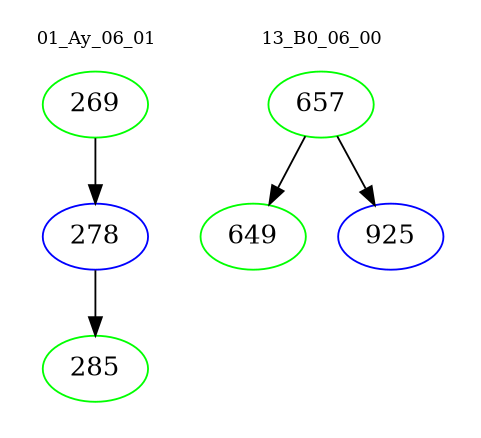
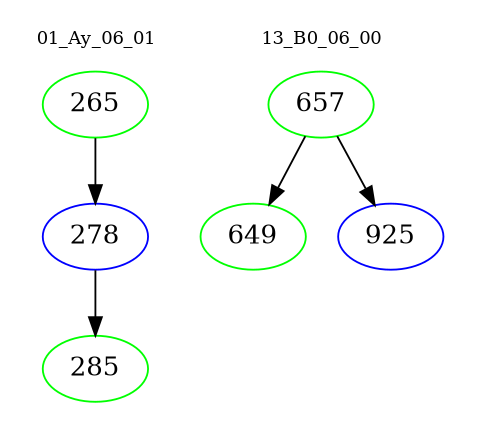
node "269": label "269" -> "265"
